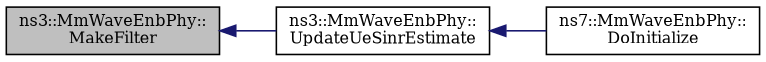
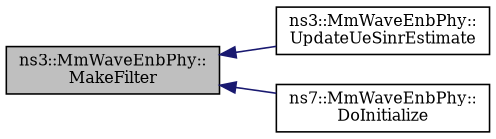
edge "ns7::MmWaveEnbPhy:: DoInitialize" -> "ns3::MmWaveEnbPhy:: UpdateUeSinrEstimate": now "ns7::MmWaveEnbPhy:: DoInitialize" -> "ns3::MmWaveEnbPhy:: MakeFilter"
